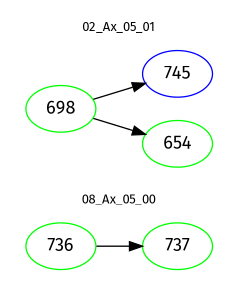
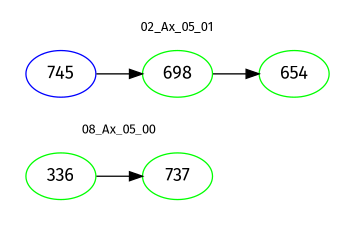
edge "698" -> "745": reversed
node "736": label "736" -> "336"
